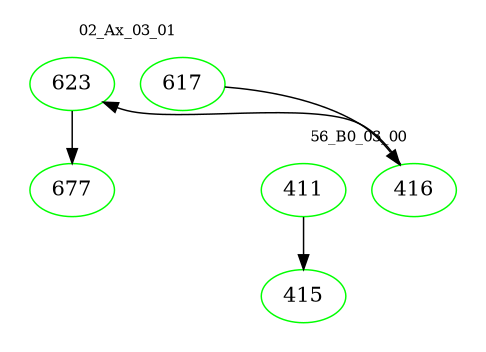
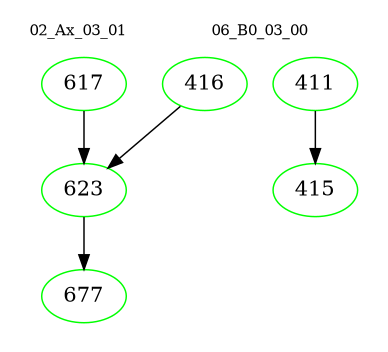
edge "617" -> "416": now "617" -> "623"
cluster "56_B0_03_00": label "56_B0_03_00" -> "06_B0_03_00"
